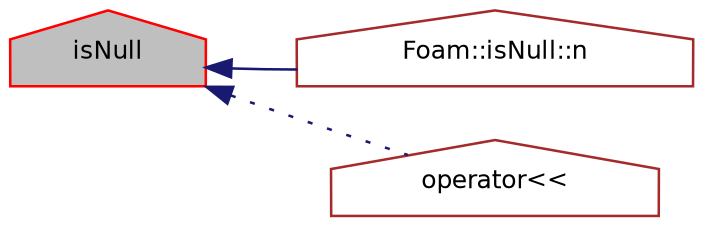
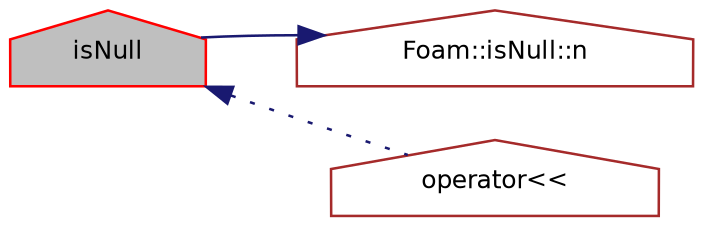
edge "Foam::isNull::n" -> "isNull": reversed
